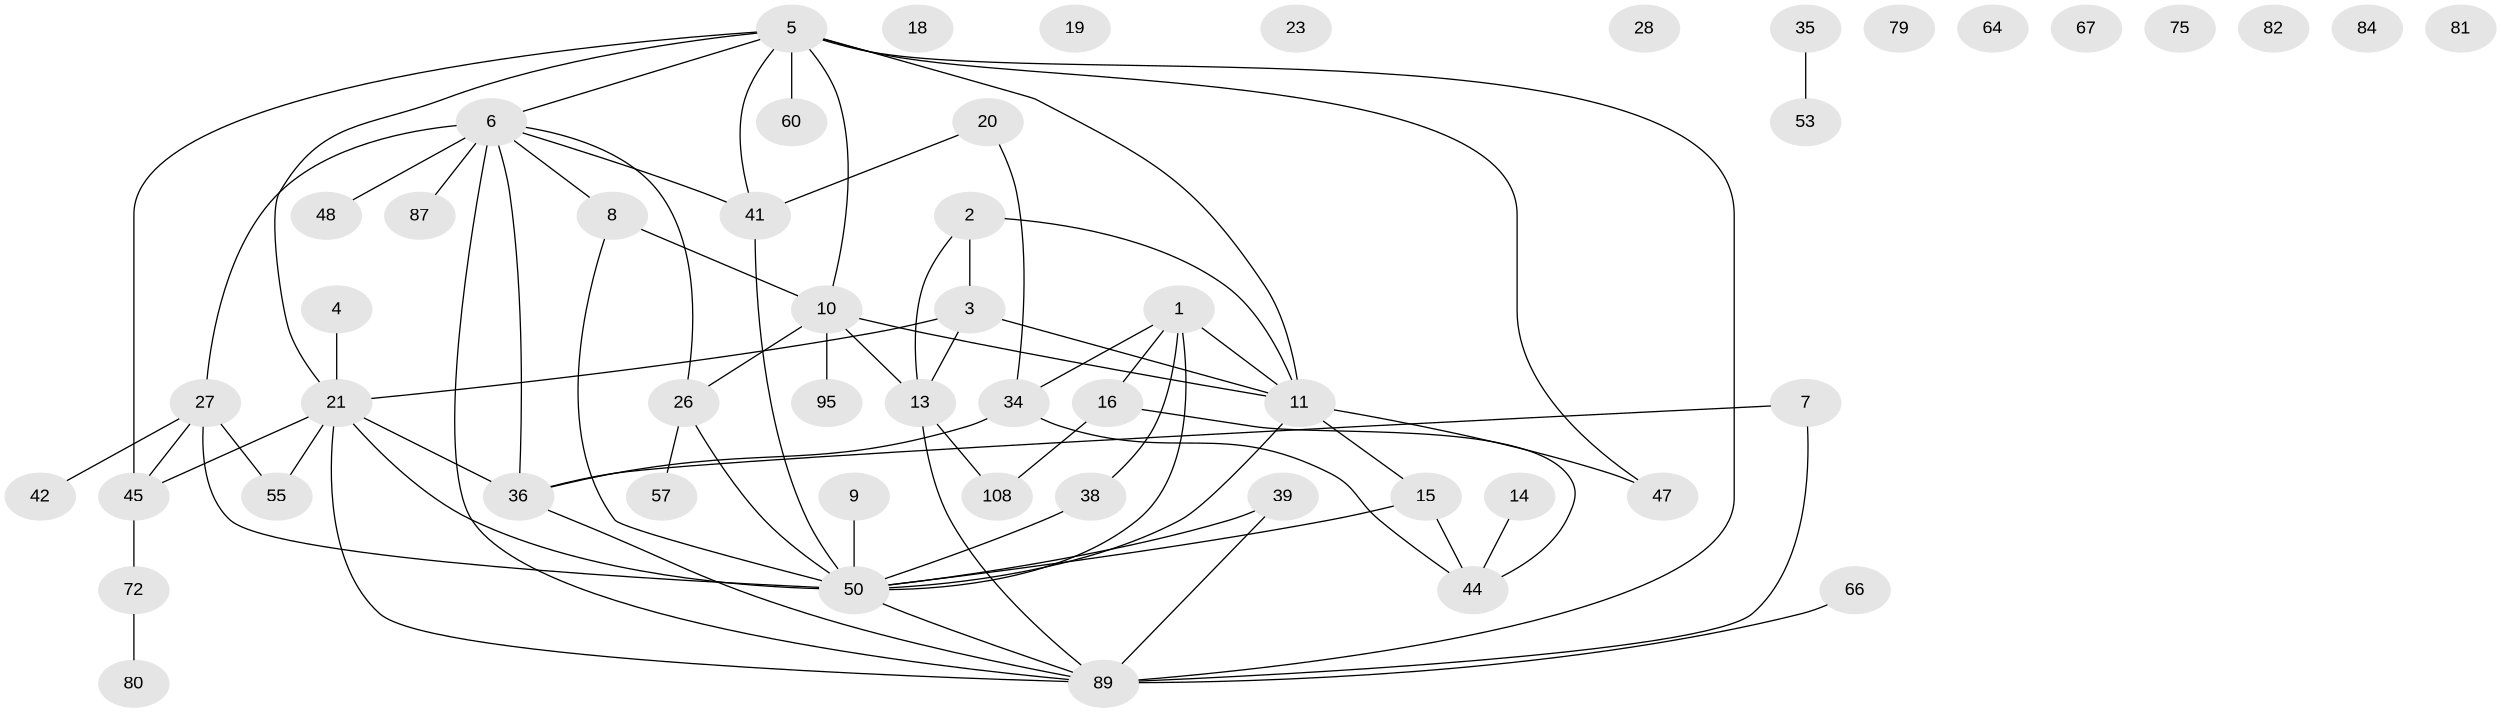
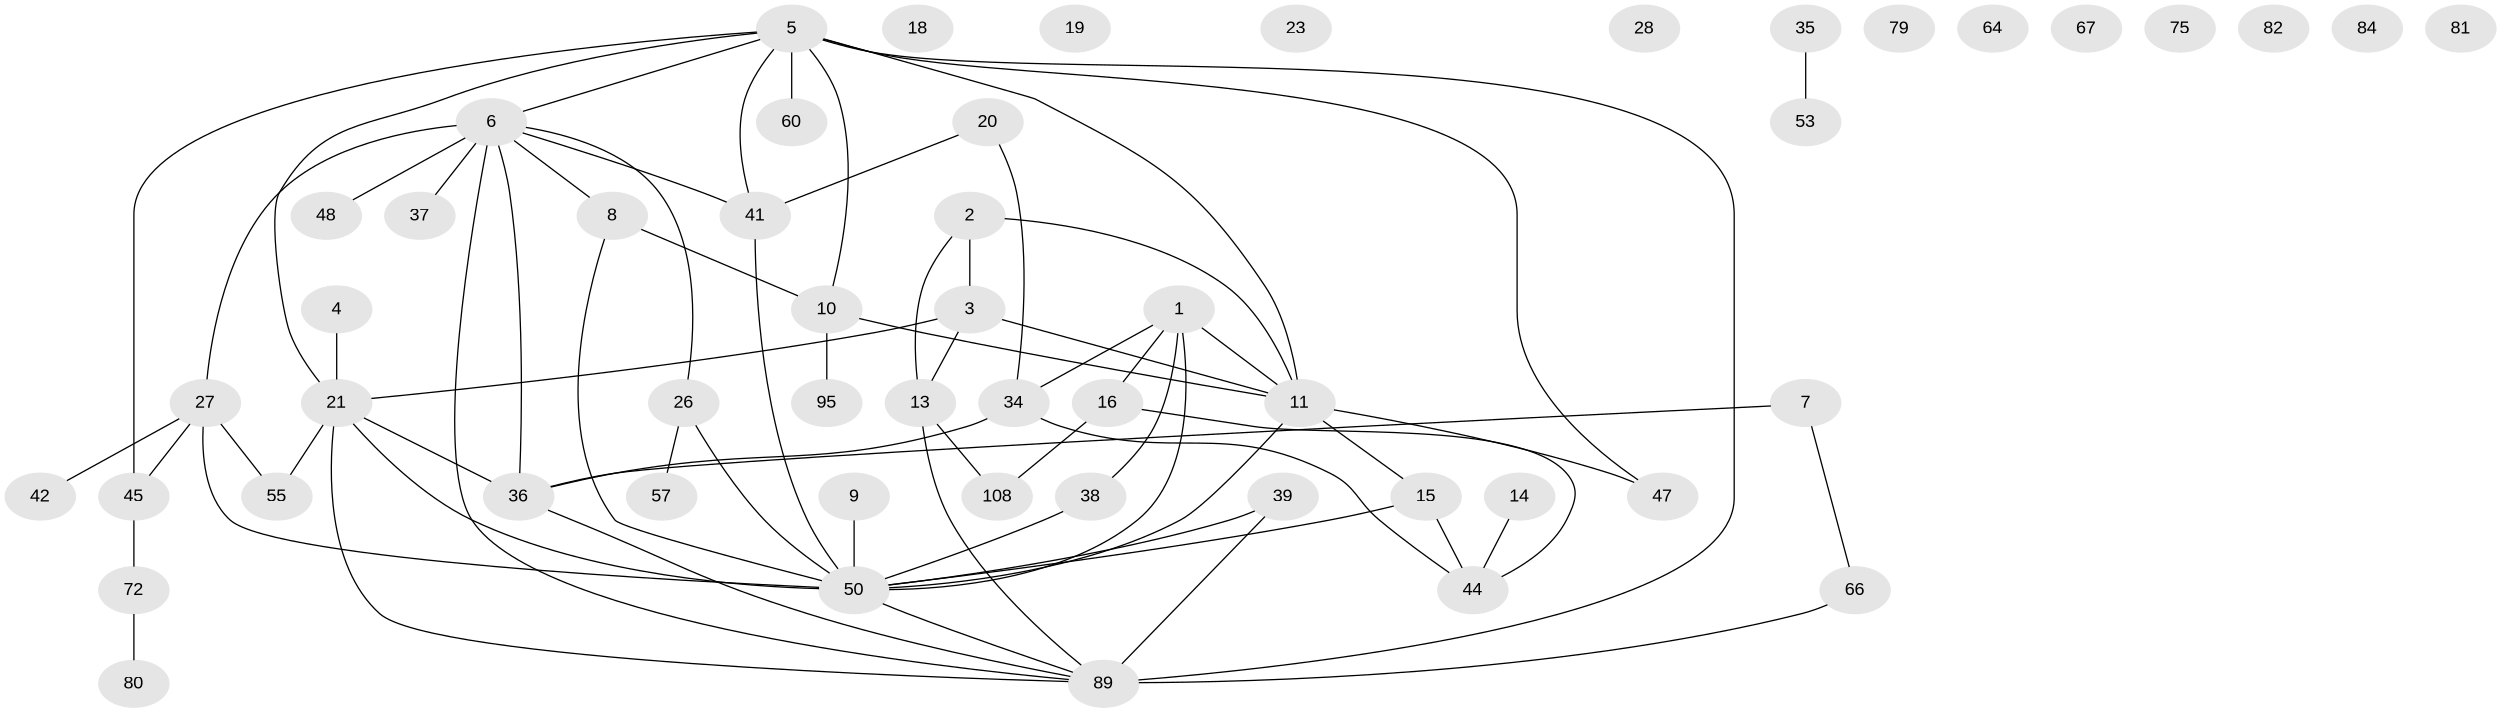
node "87": label "87" -> "37"
edge "10" -- "13": removed
edge "10" -- "26": removed
edge "21" -- "45": removed
edge "7" -- "89": now "7" -- "66"
